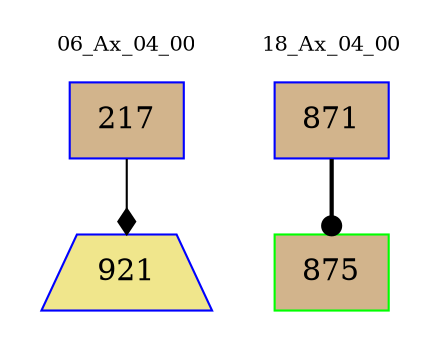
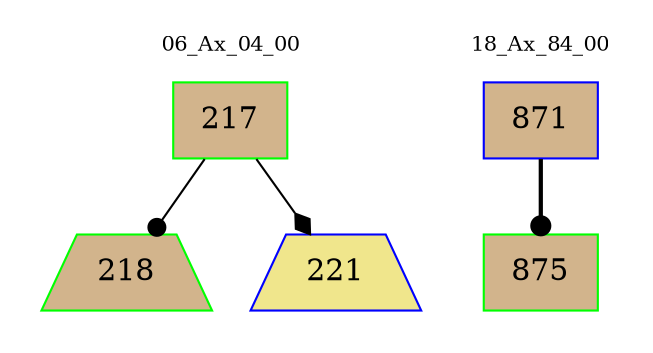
cluster "18_Ax_04_00": label "18_Ax_04_00" -> "18_Ax_84_00"
node "217": color blue -> green
node "921": label "921" -> "221"
node "218": added
